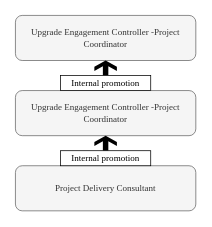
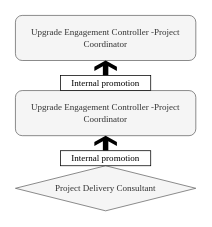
node "Project Delivery Consultant": shape rounded rectangle -> diamond
